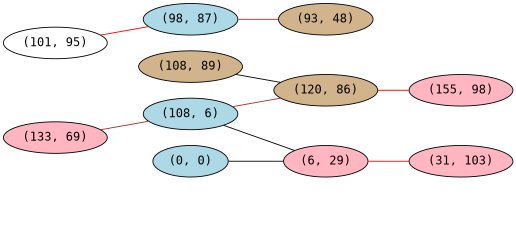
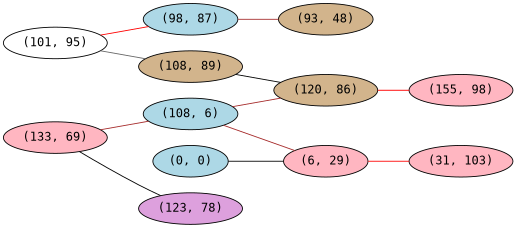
edge "(101, 95)" -- "(108, 89)": added
edge "(108, 6)" -- "(6, 29)": color black -> brown
node "(123, 78)": added
